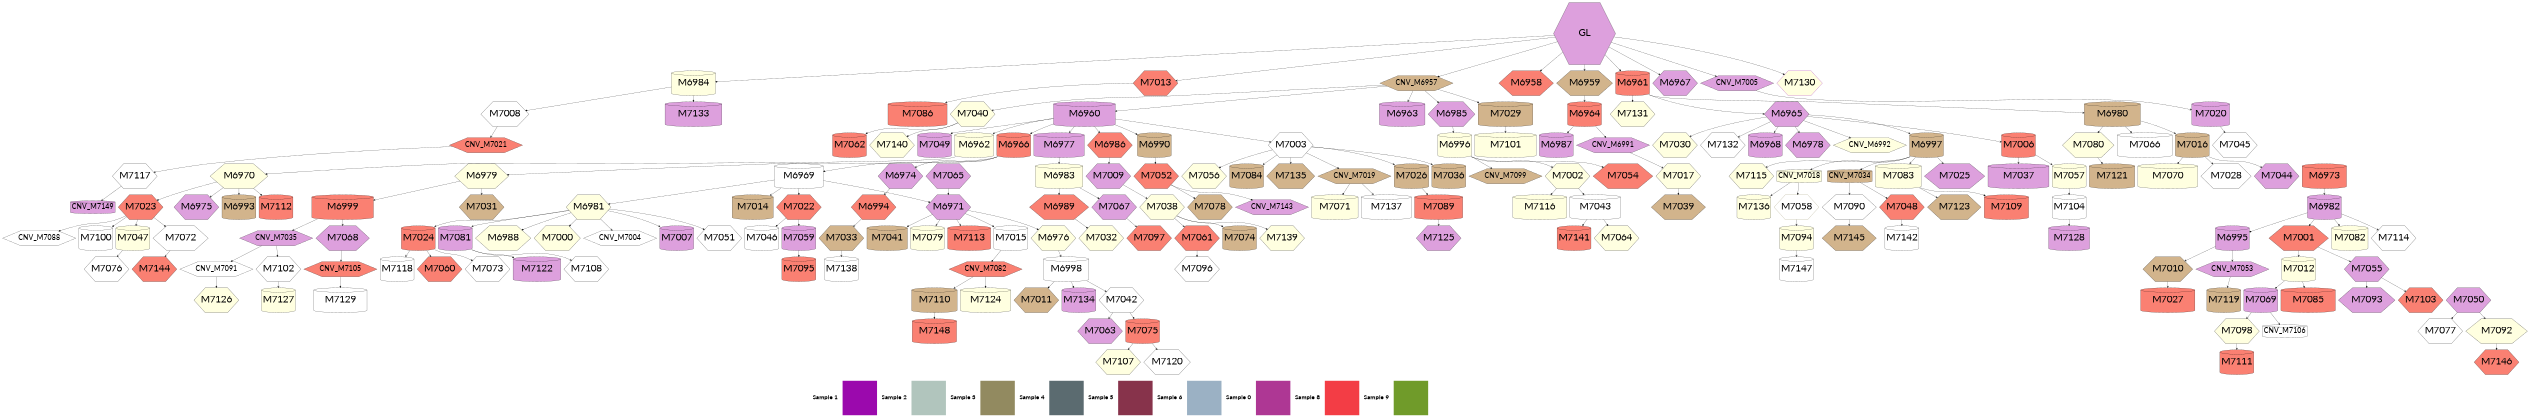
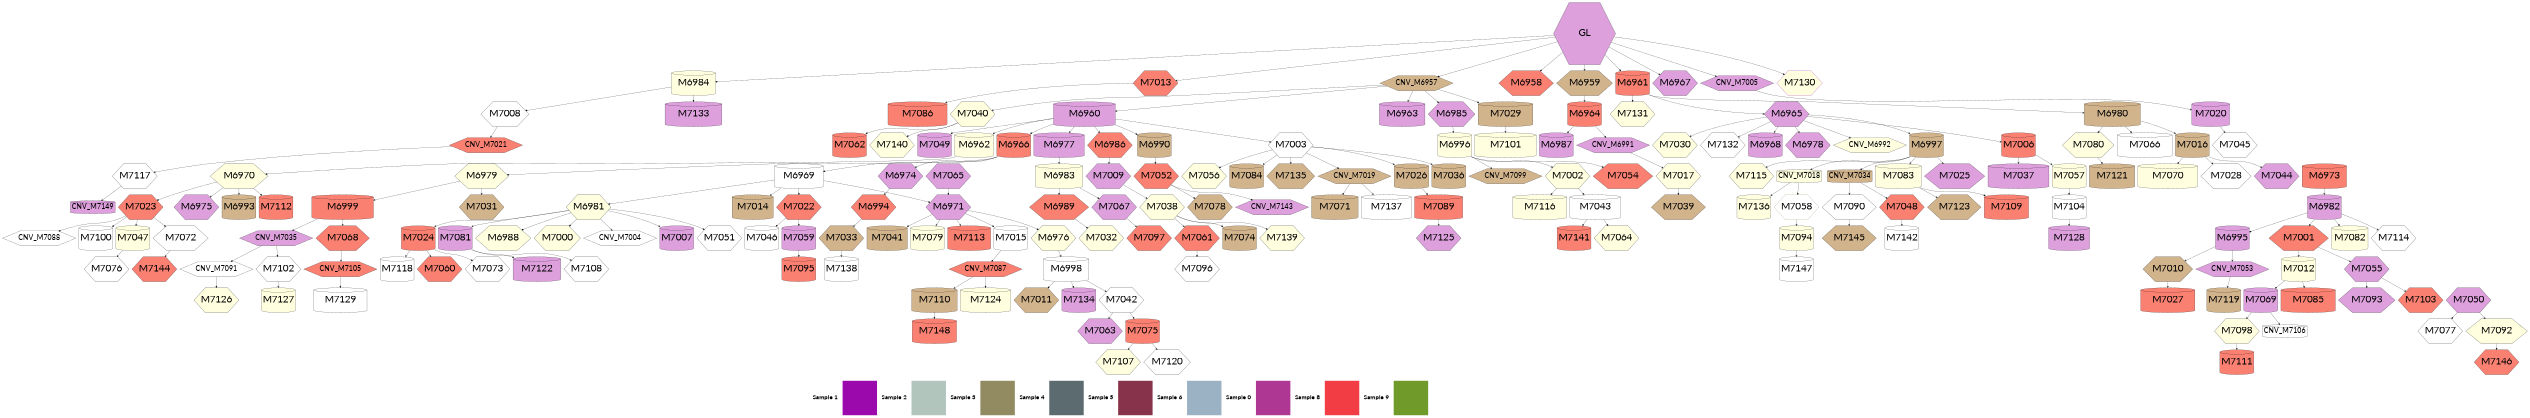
node "M7071": fillcolor lightyellow -> tan
node "M7068": fillcolor plum -> salmon
node "CNV_M7082": label "CNV_M7082" -> "CNV_M7087"
